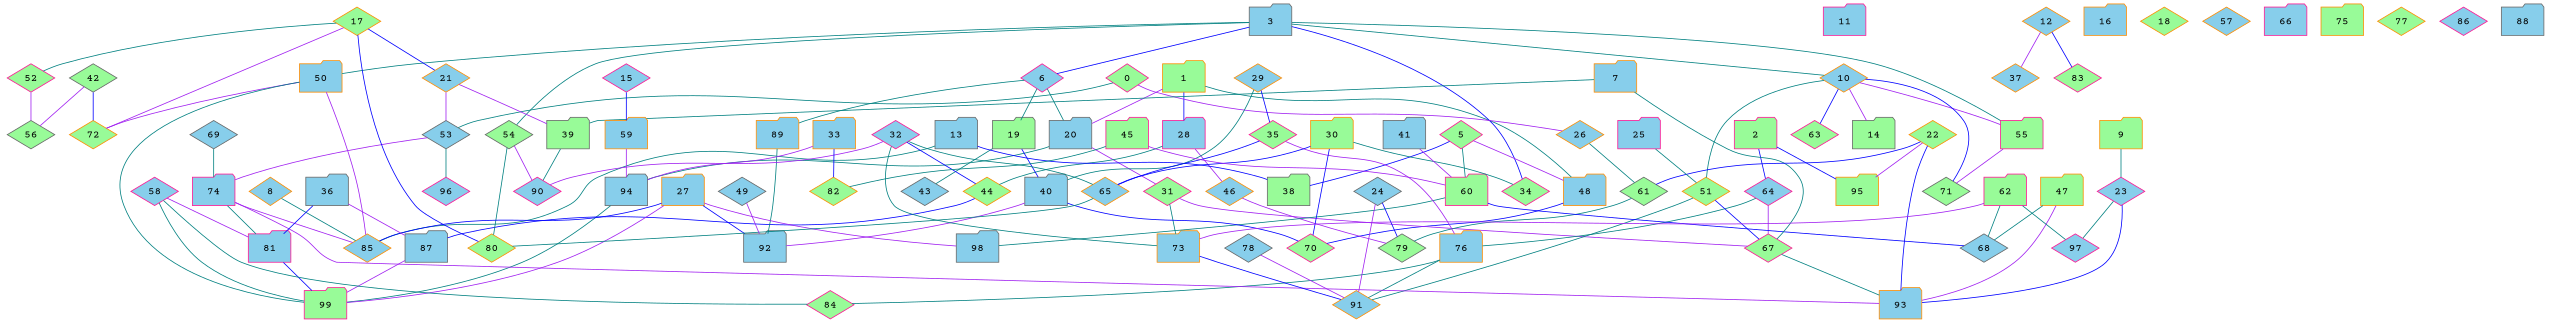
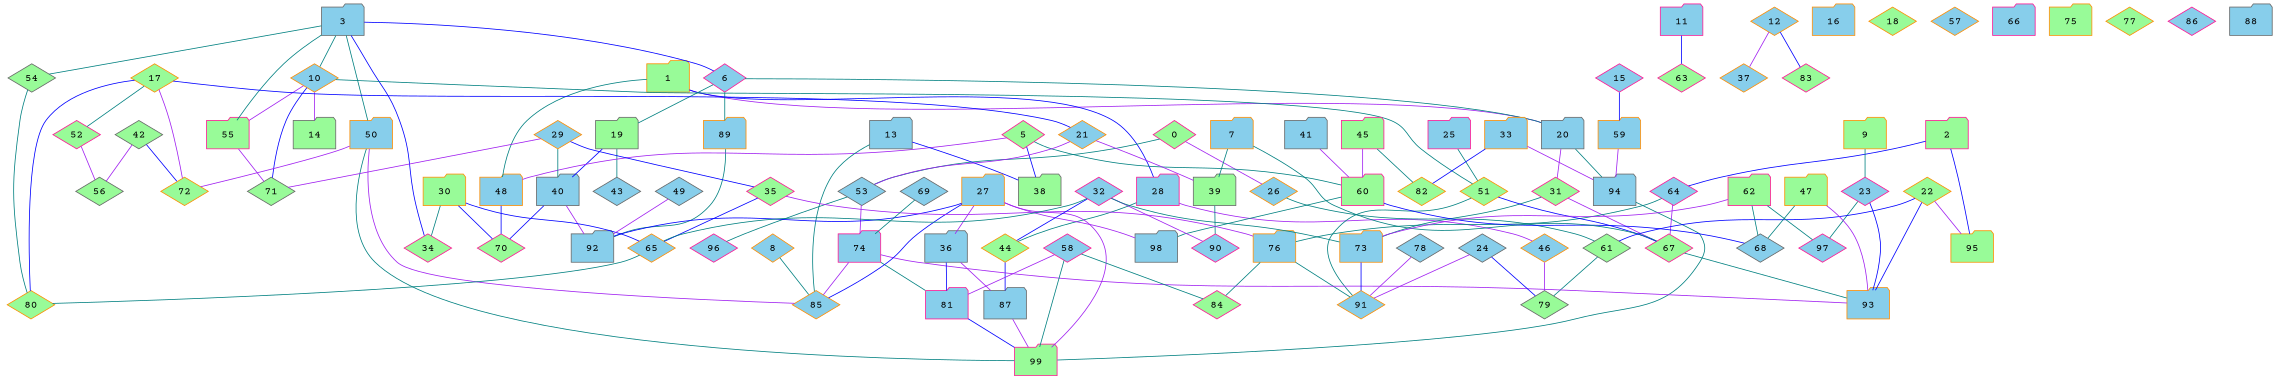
edge "10" -- "63": now "11" -- "63"
edge "29" -- "71": added
edge "54" -- "90": removed
edge "27" -- "36": added
